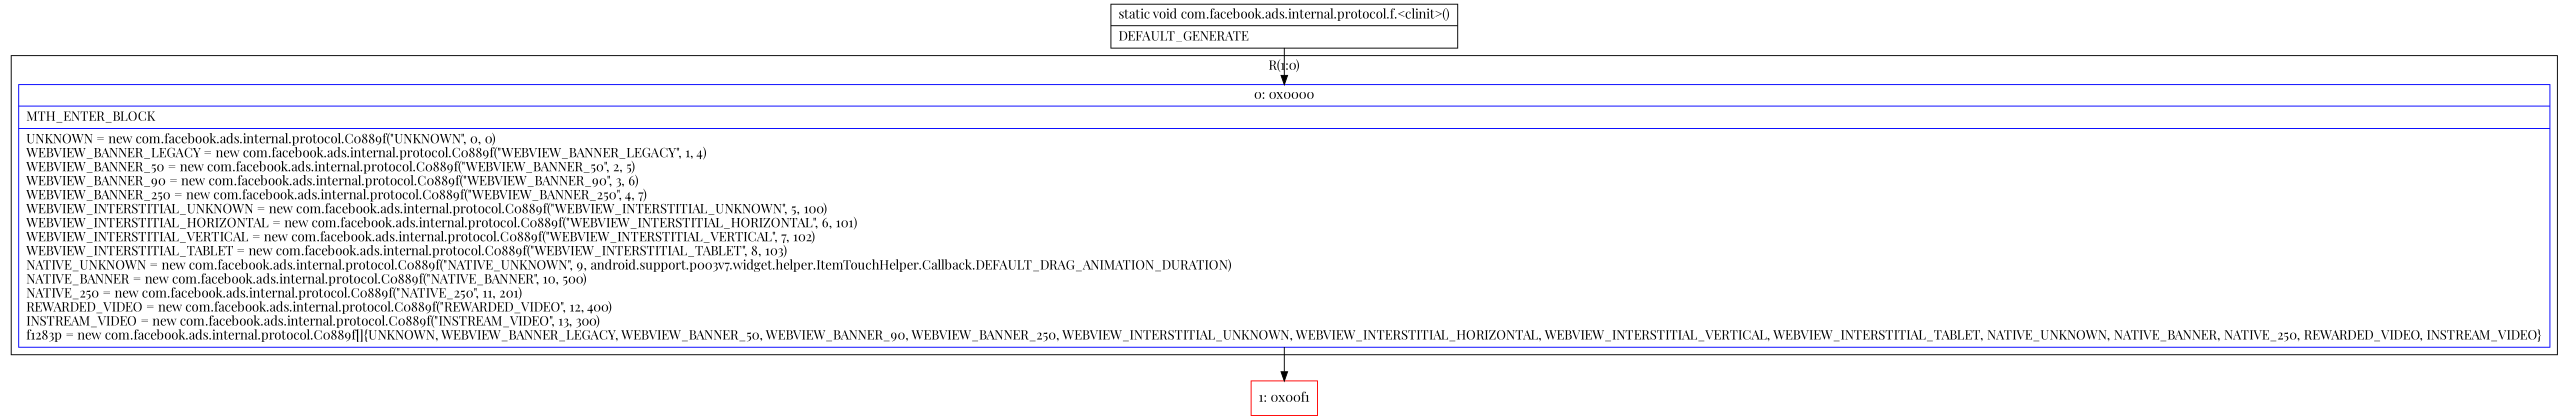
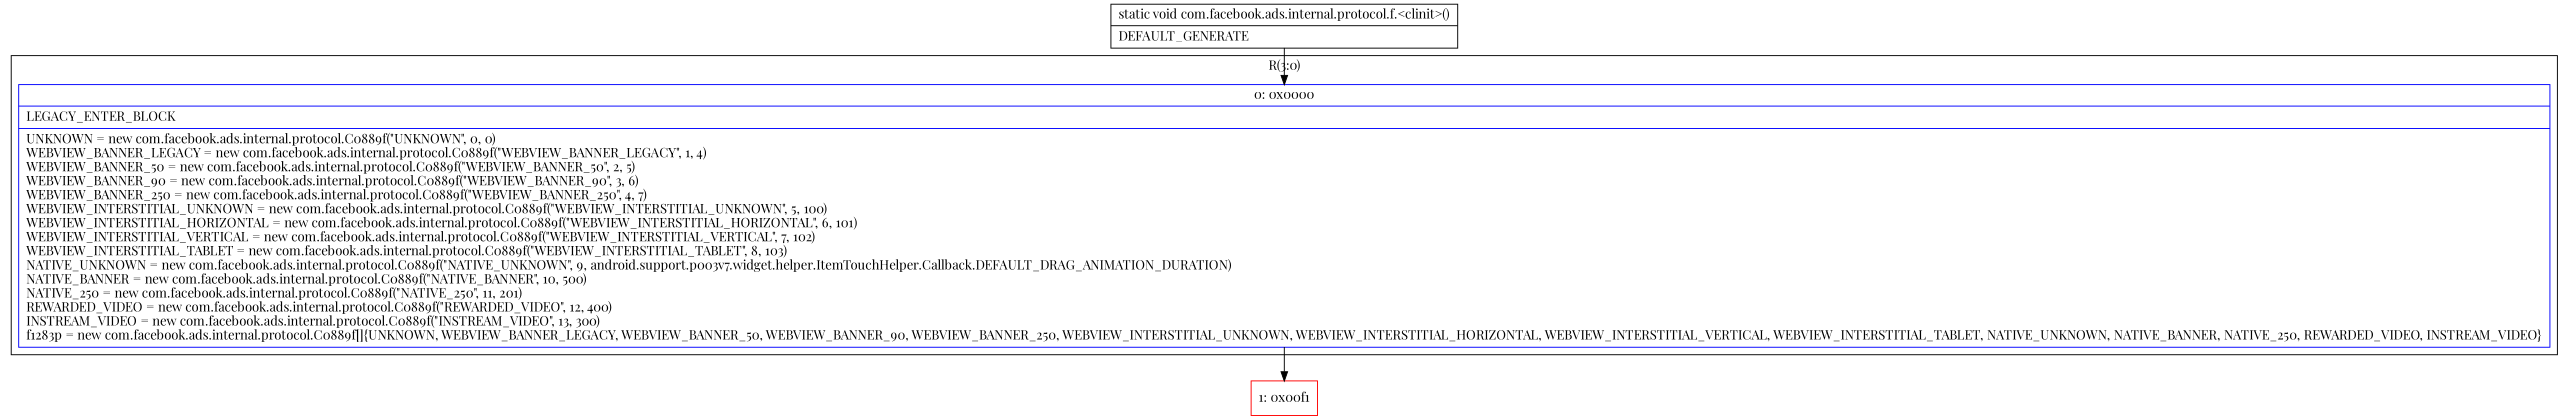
cluster "R(1:0)": label "R(1:0)" -> "R(3:0)"
node "0: 0x0000": text "MTH_ENTER_BLOCK" -> "LEGACY_ENTER_BLOCK"
